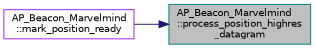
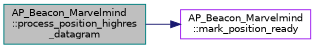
edge "AP_Beacon_Marvelmind ::mark_position_ready" -> "AP_Beacon_Marvelmind ::process_position_highres _datagram": reversed
